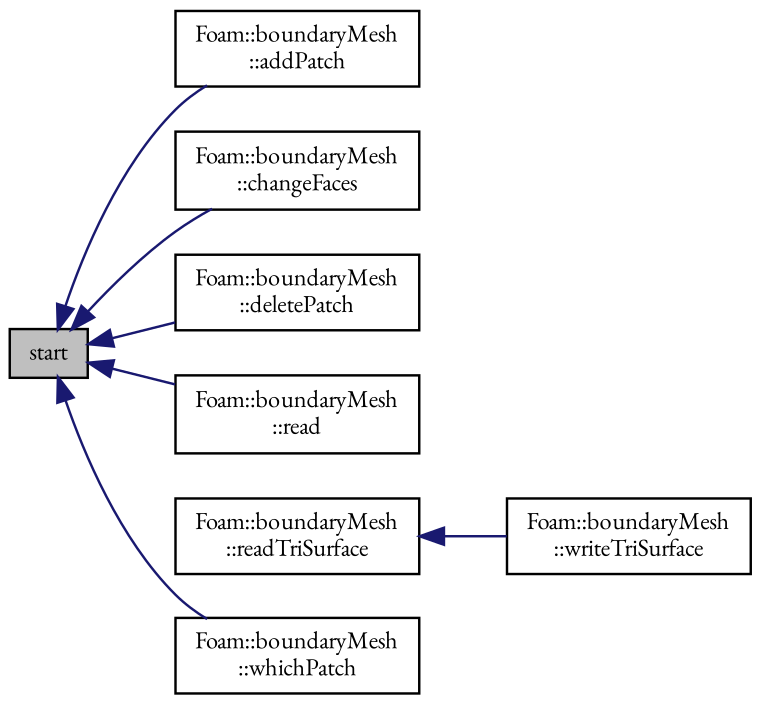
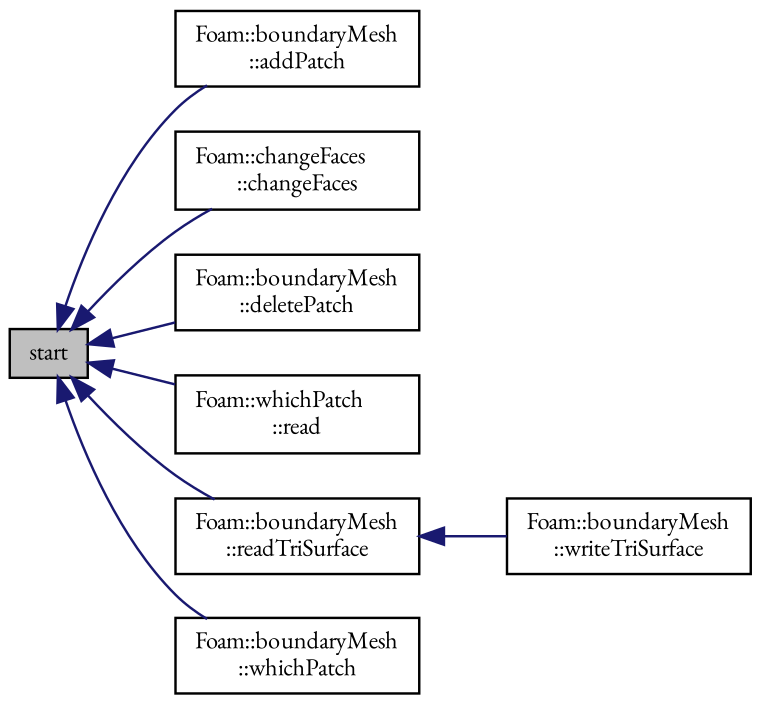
node "Foam::boundaryMesh ::changeFaces": label "Foam::boundaryMesh ::changeFaces" -> "Foam::changeFaces ::changeFaces"
node "Foam::boundaryMesh ::read": label "Foam::boundaryMesh ::read" -> "Foam::whichPatch ::read"
edge "Foam::boundaryMesh ::readTriSurface" -> "start": added
